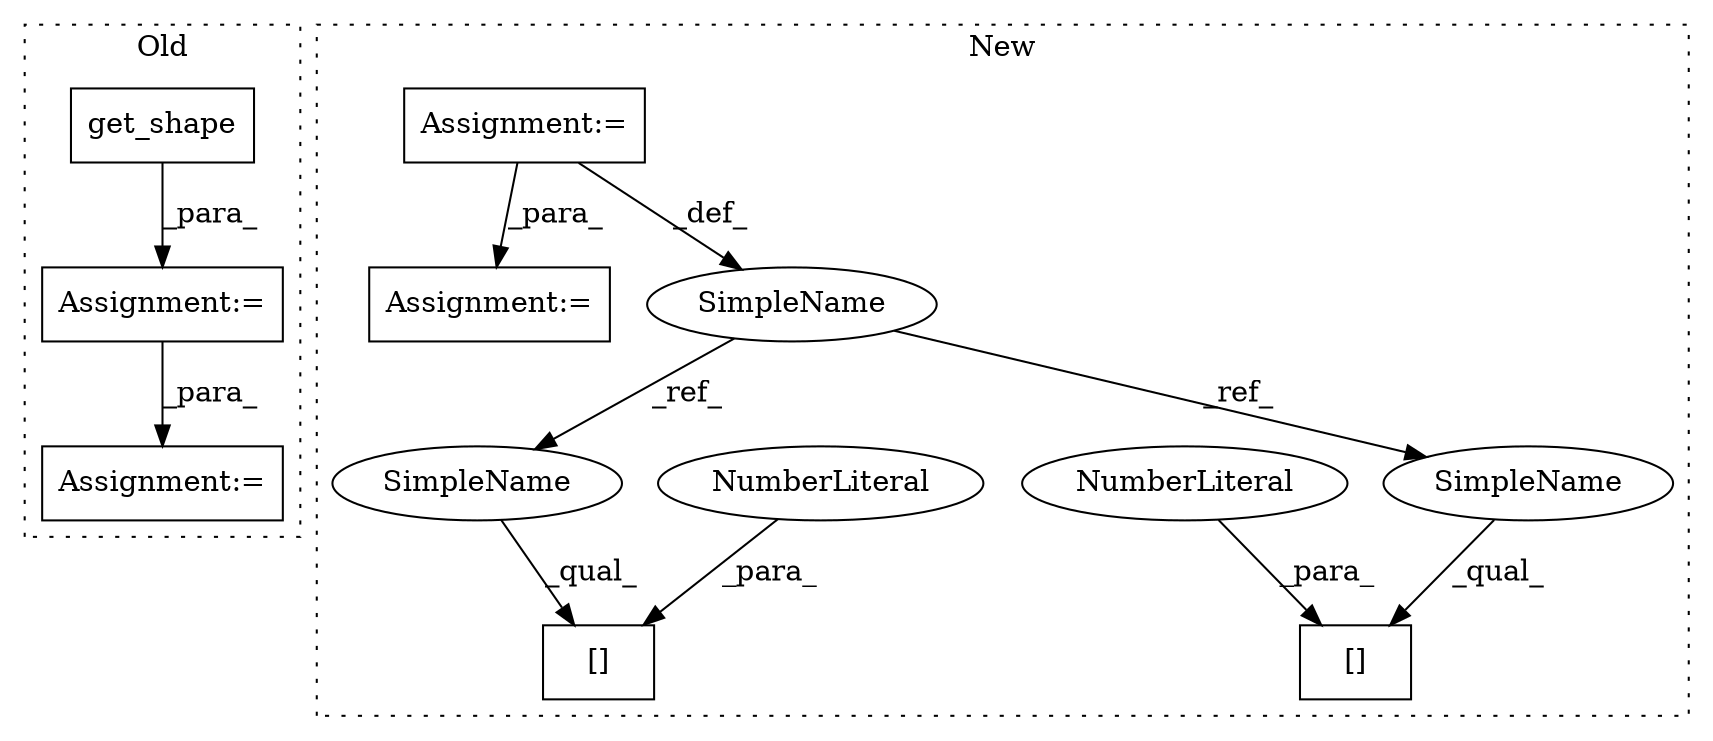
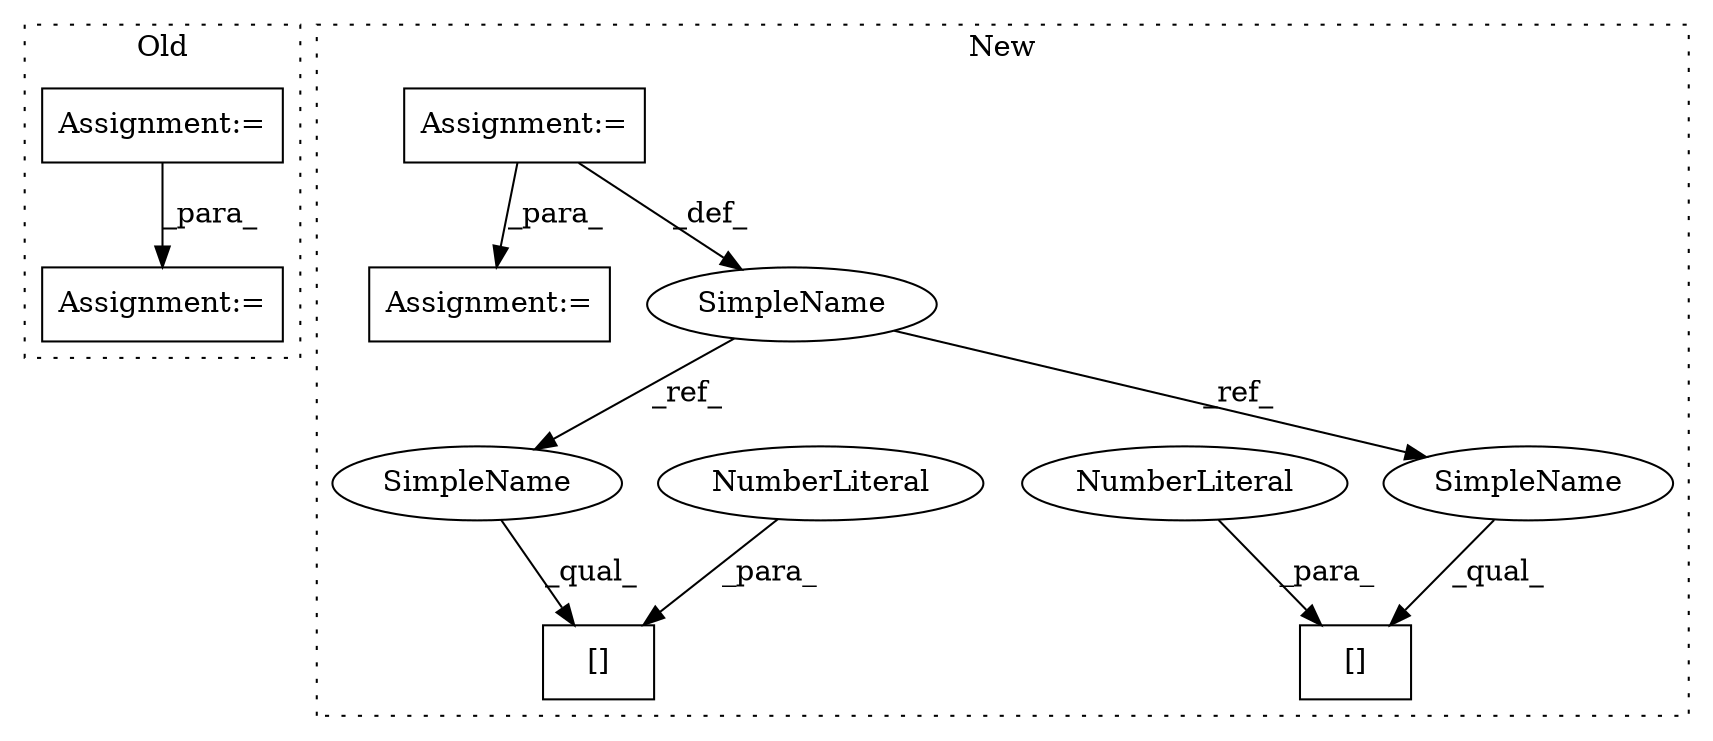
node "get_shape": removed
